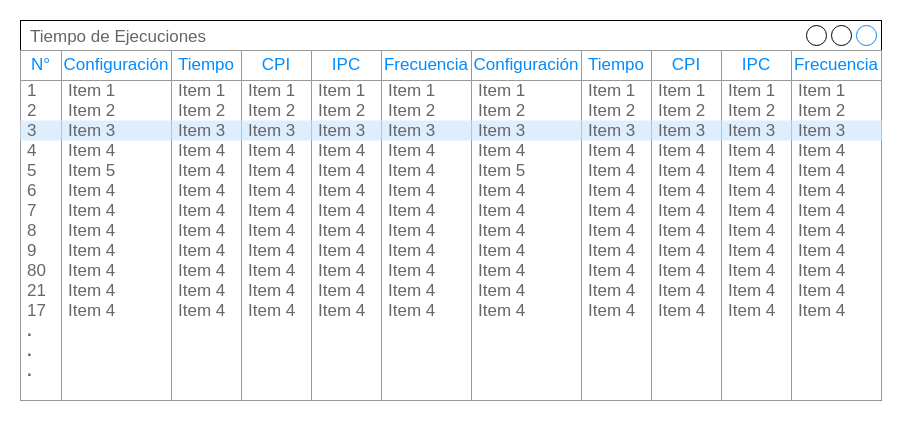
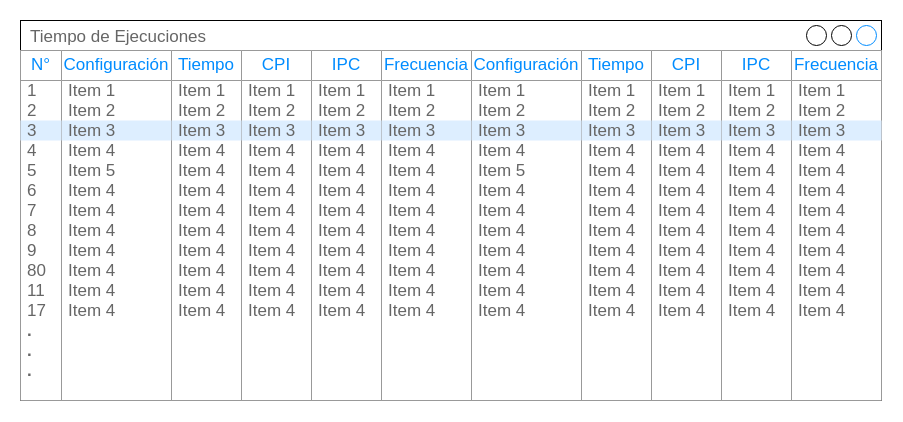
node "21": label "21" -> "11"
